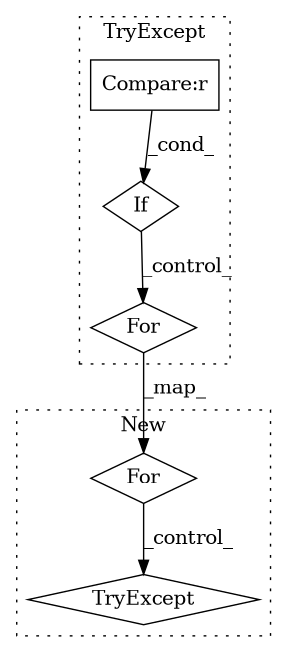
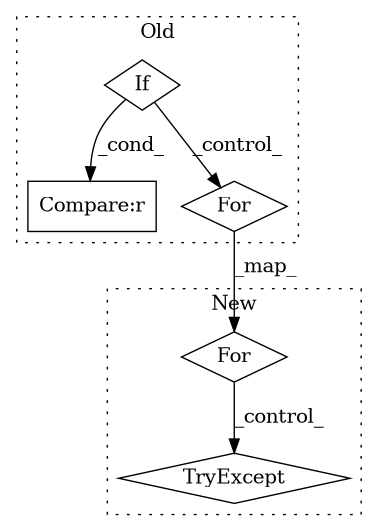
cluster "TryExcept": label "TryExcept" -> "Old"
edge "Compare:r" -> "If": reversed
